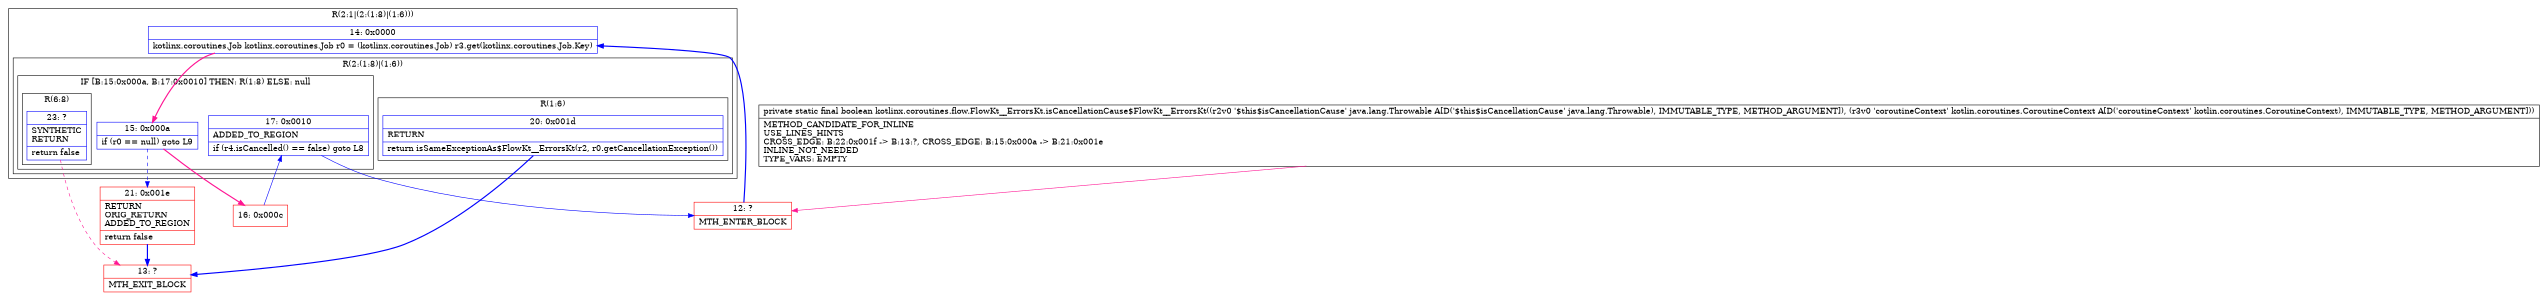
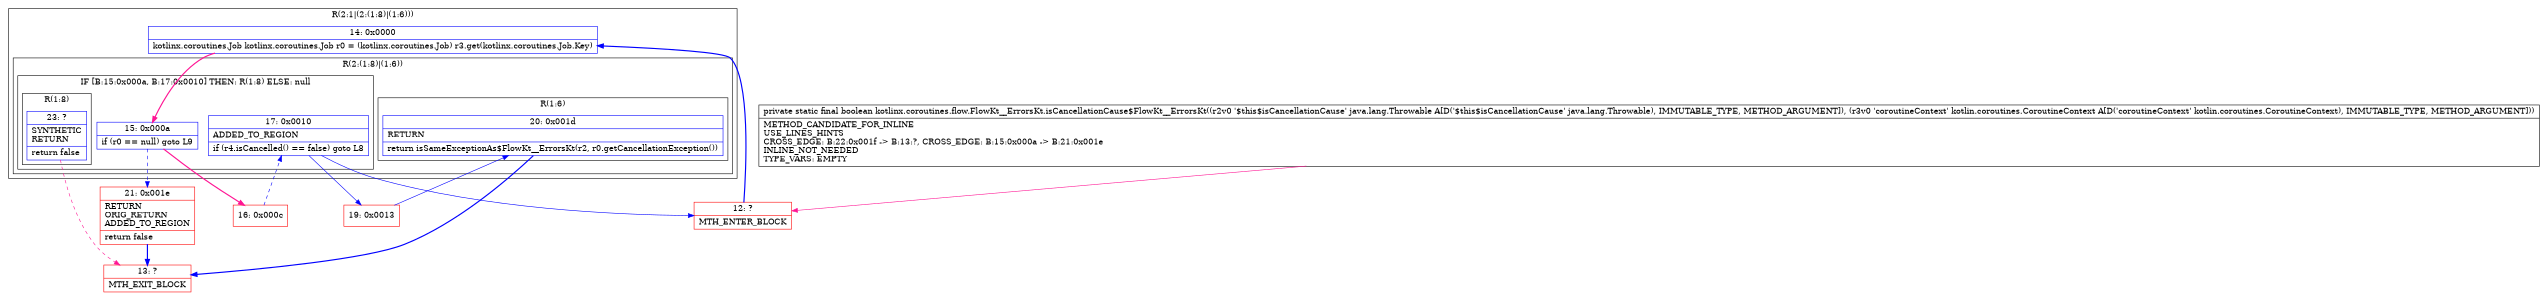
cluster "R(6:8)": label "R(6:8)" -> "R(1:8)"
edge "16: 0x000c" -> "17: 0x0010": style solid -> dashed
node "19: 0x0013": added
